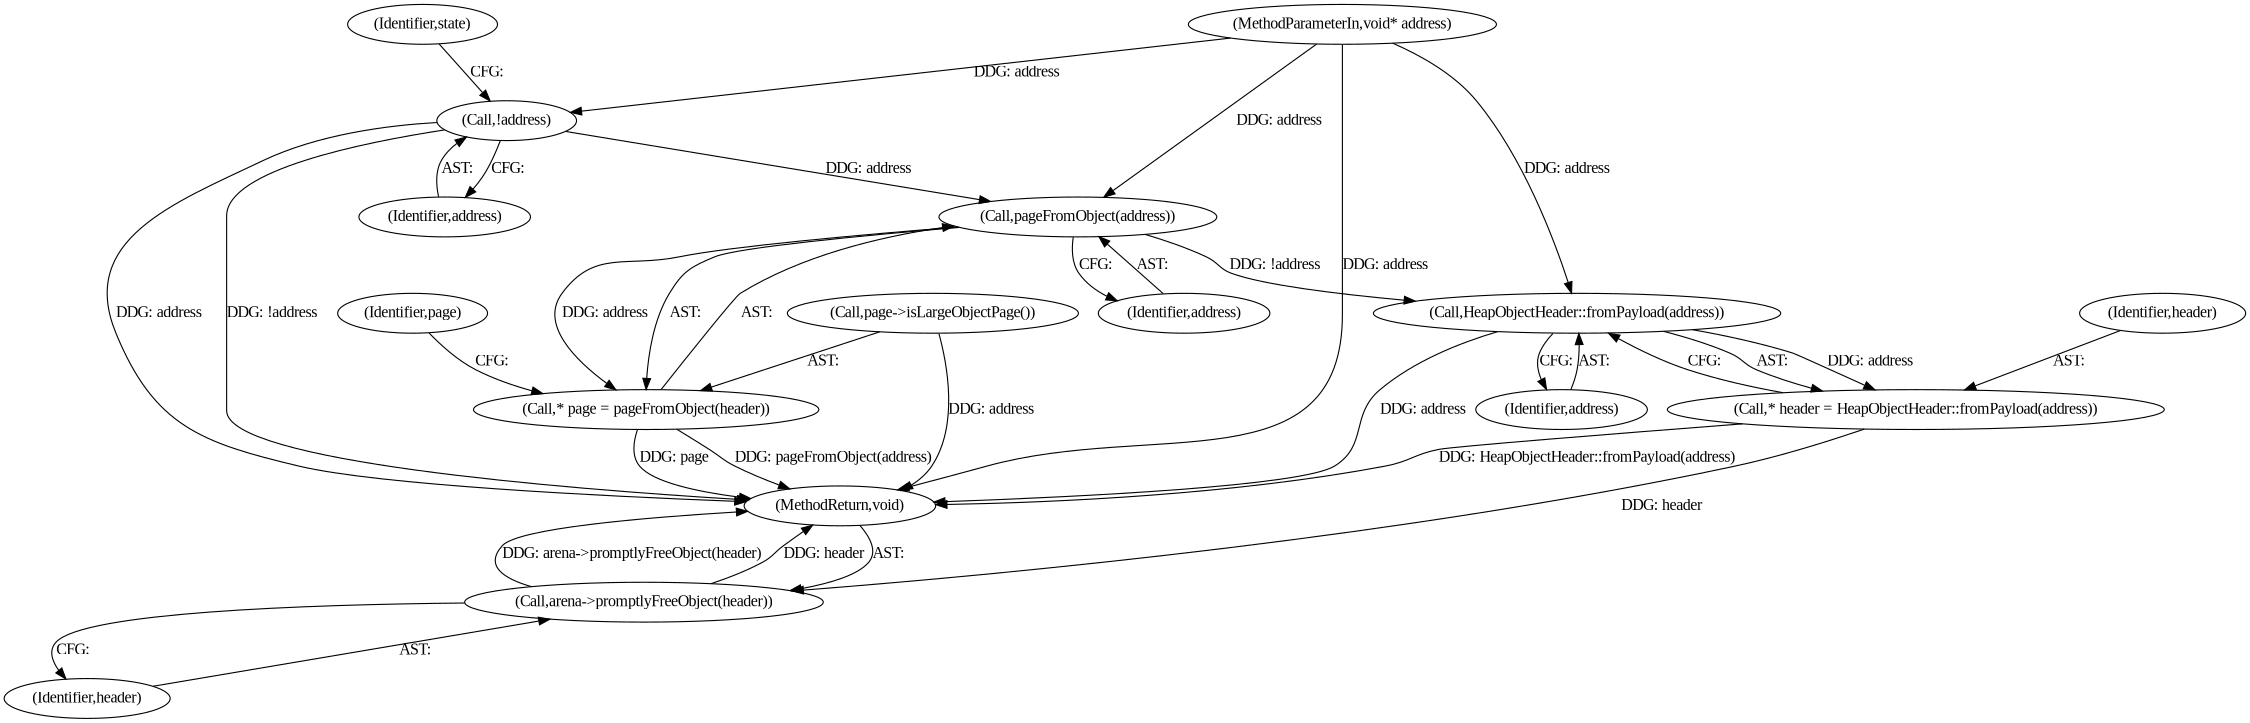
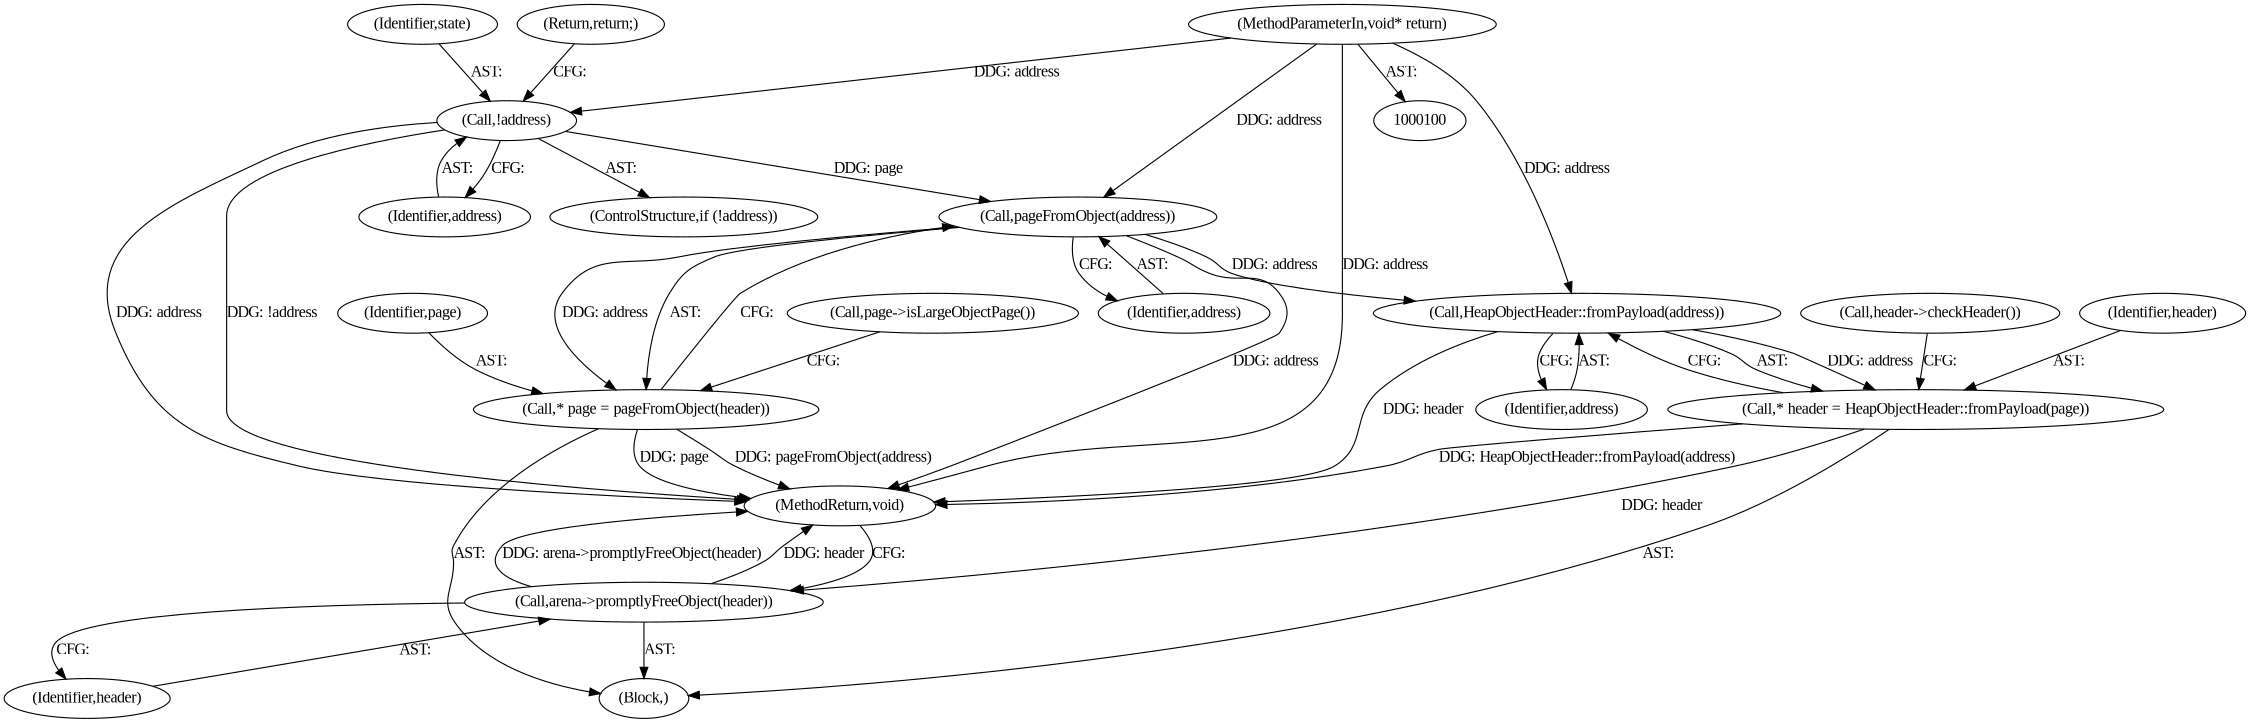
node "(Return,return;)": added
node "(MethodParameterIn,void* address)": label "(MethodParameterIn,void* address)" -> "(MethodParameterIn,void* return)"
edge "(Identifier,state)" -> "(Call,!address)": label "CFG: " -> "AST: "
node "1000100": added
edge "(Call,!address)" -> "(Call,pageFromObject(address))": label "DDG: address" -> "DDG: page"
node "(ControlStructure,if (!address))": added
edge "(Call,pageFromObject(address))" -> "(Call,HeapObjectHeader::fromPayload(address))": label "DDG: !address" -> "DDG: address"
edge "(Call,* page = pageFromObject(header))" -> "(Call,pageFromObject(address))": label "AST: " -> "CFG: "
node "(Call,header->checkHeader())": added
edge "(Identifier,page)" -> "(Call,* page = pageFromObject(header))": label "CFG: " -> "AST: "
edge "(Call,page->isLargeObjectPage())" -> "(Call,* page = pageFromObject(header))": label "AST: " -> "CFG: "
edge "(Call,HeapObjectHeader::fromPayload(address))" -> "(MethodReturn,void)": label "DDG: address" -> "DDG: header"
node "(Call,* header = HeapObjectHeader::fromPayload(address))": label "(Call,* header = HeapObjectHeader::fromPayload(address))" -> "(Call,* header = HeapObjectHeader::fromPayload(page))"
edge "(Call,page->isLargeObjectPage())" -> "(MethodReturn,void)": now "(Call,pageFromObject(address))" -> "(MethodReturn,void)"
edge "(MethodReturn,void)" -> "(Call,arena->promptlyFreeObject(header))": label "AST: " -> "CFG: "
node "(Block,)": added
